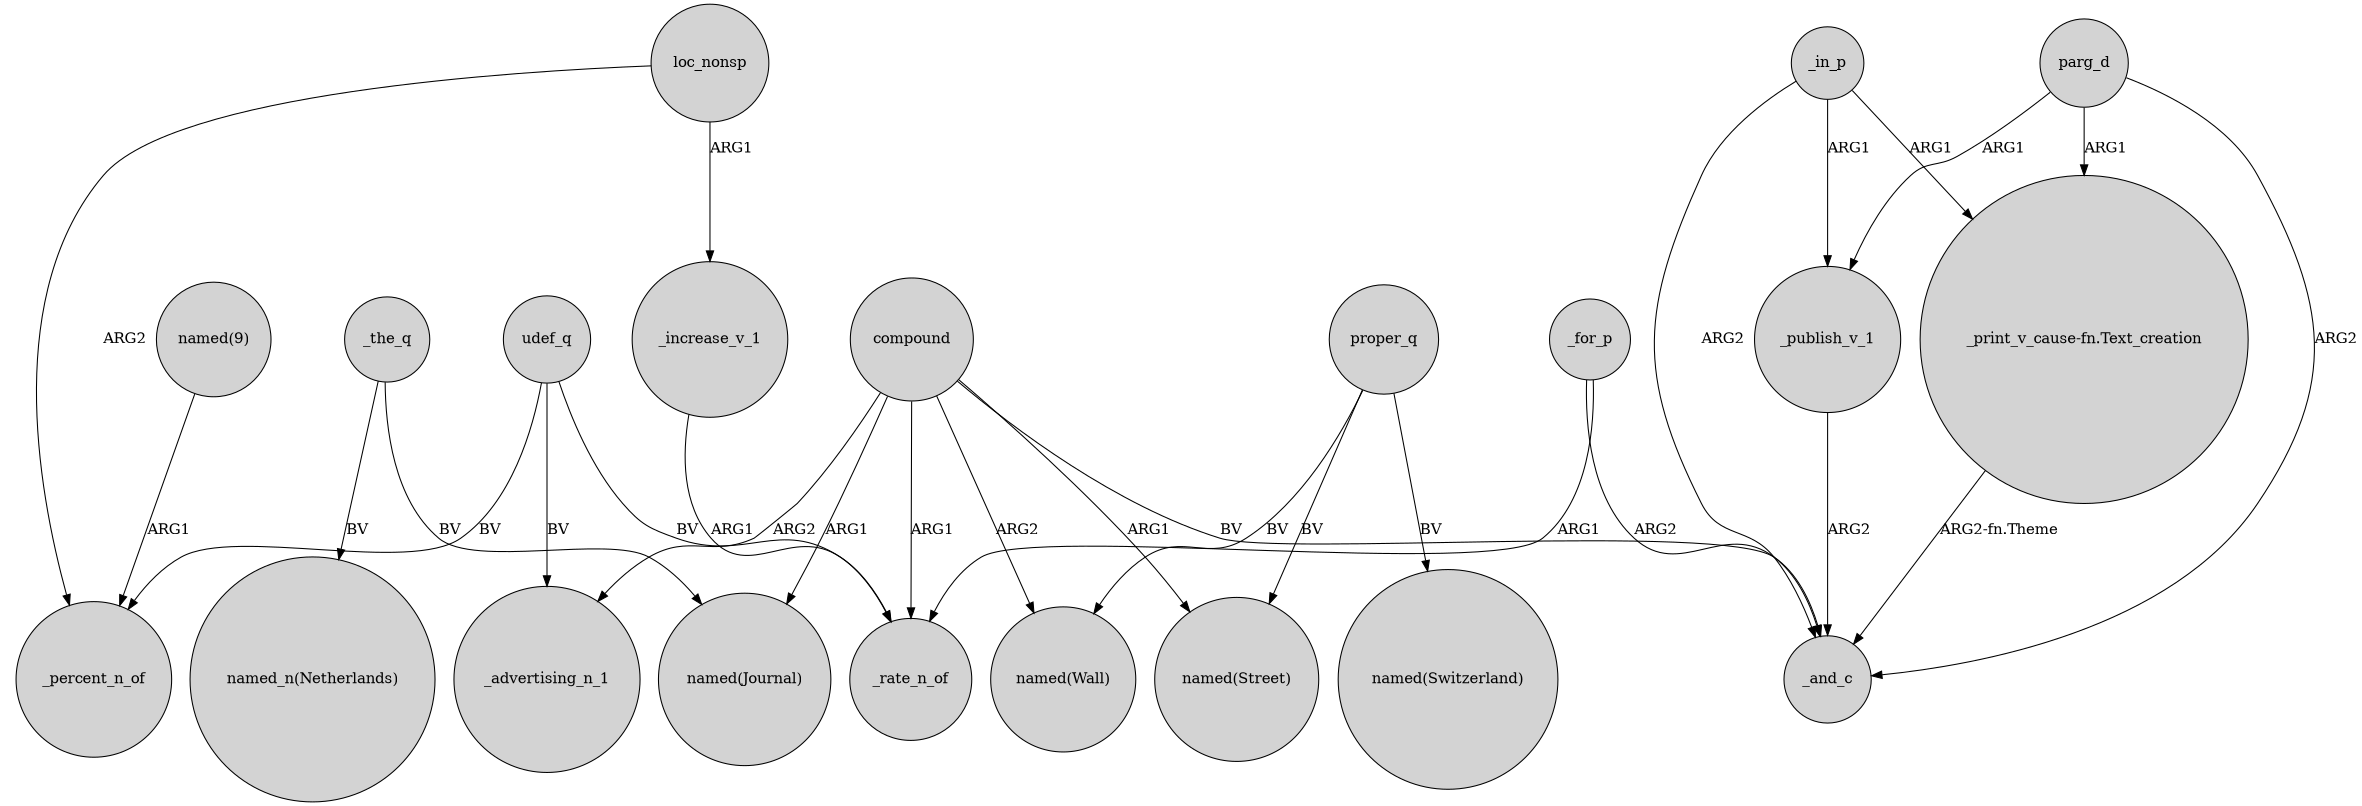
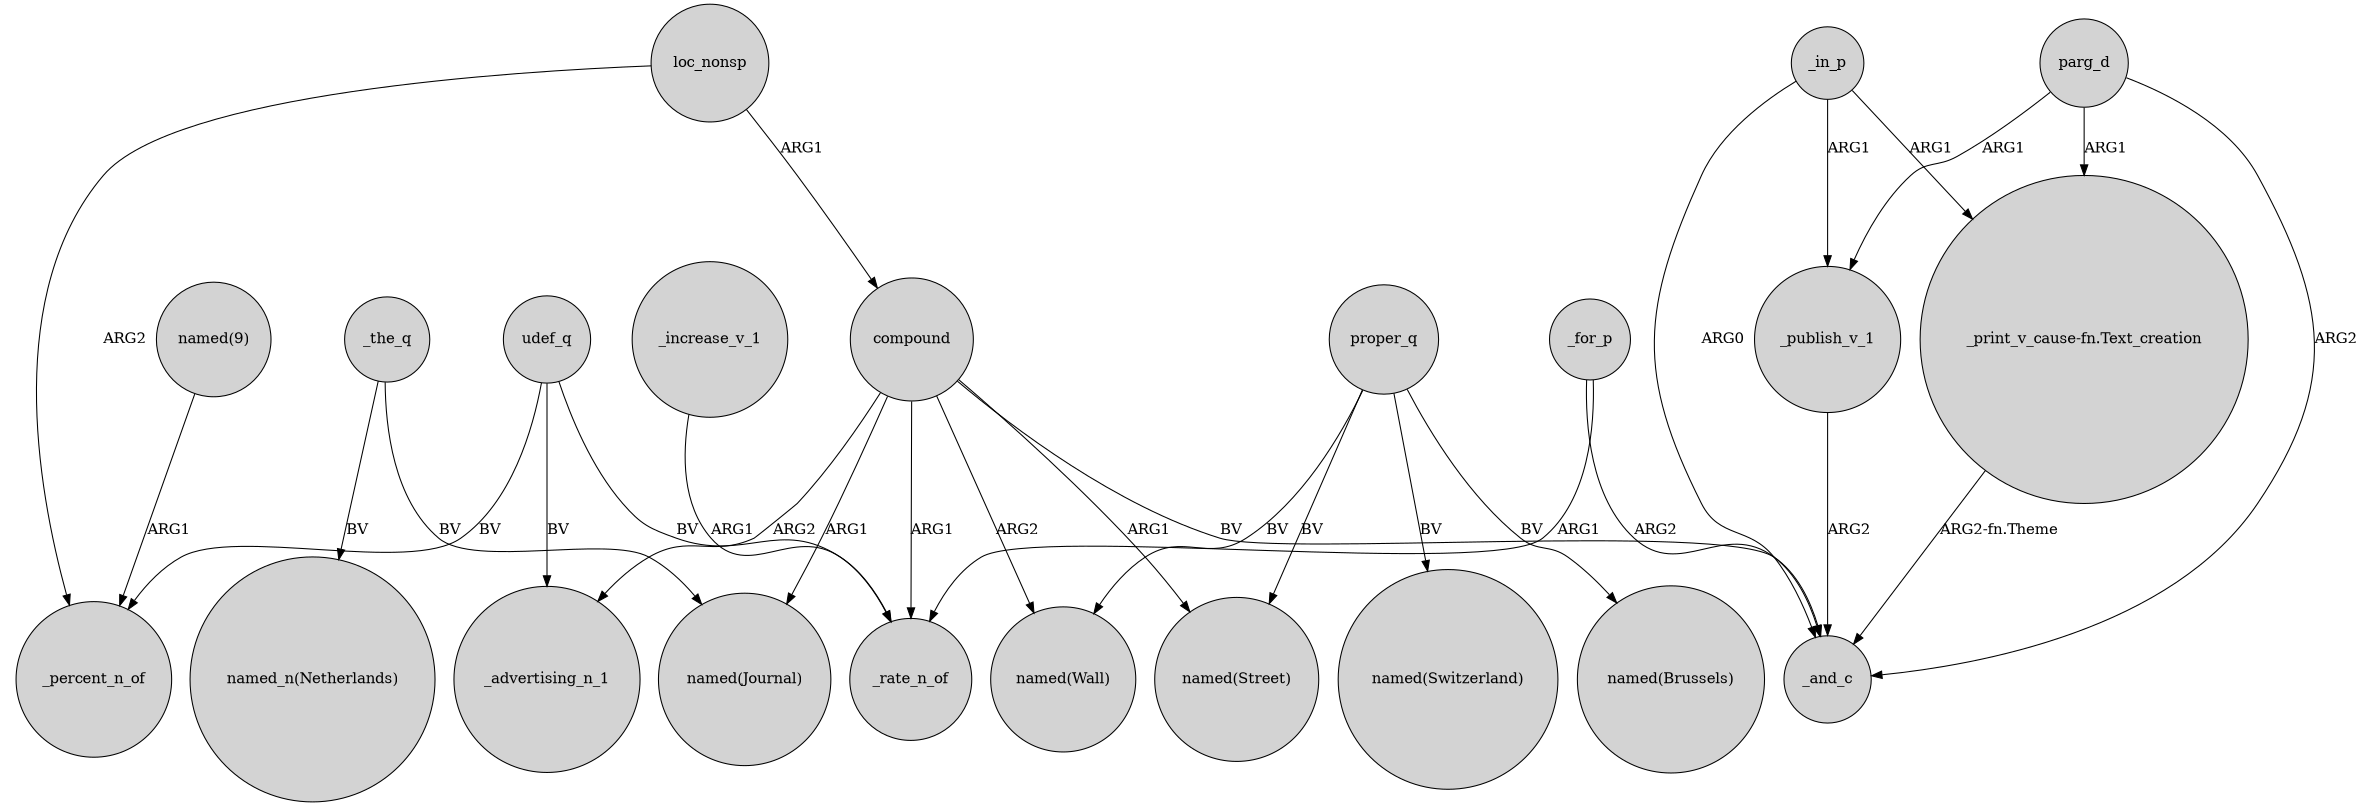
edge "loc_nonsp" -> "_increase_v_1": now "loc_nonsp" -> "compound"
edge "_in_p" -> "_and_c": label "ARG2" -> "ARG0"
node "named(Brussels)": added
